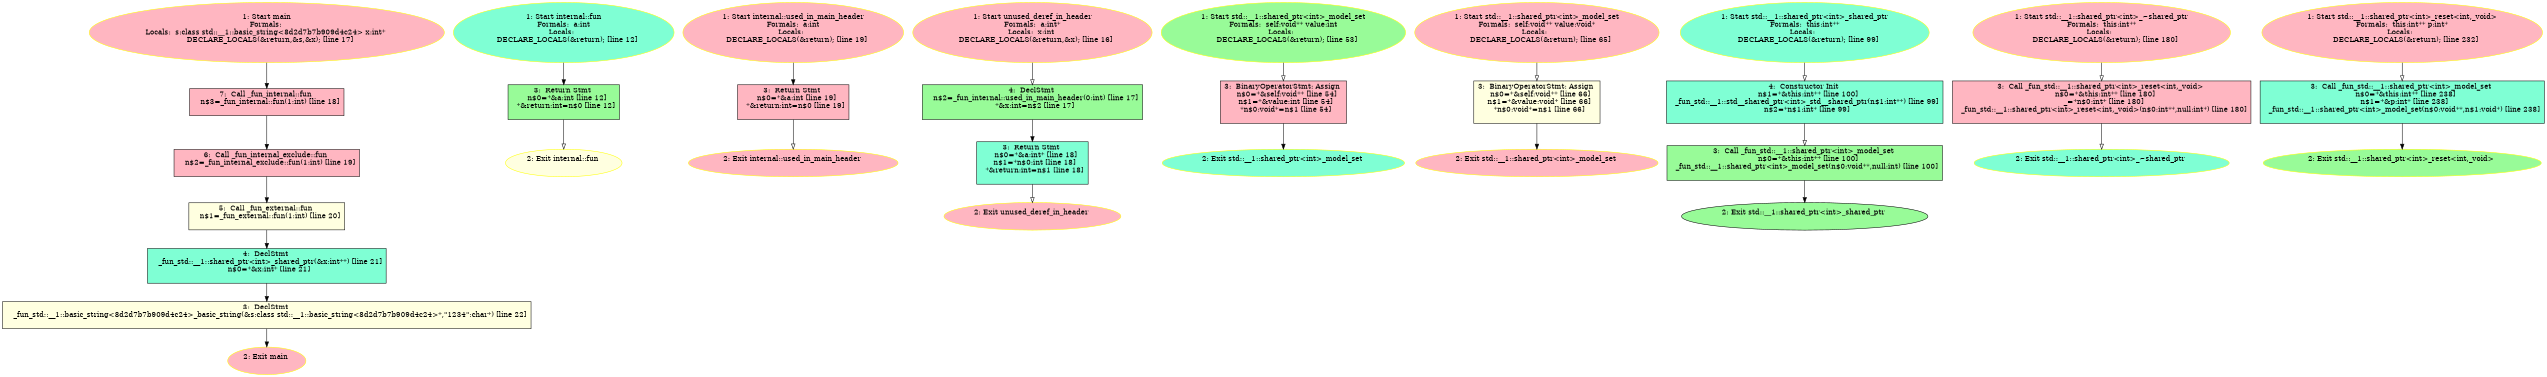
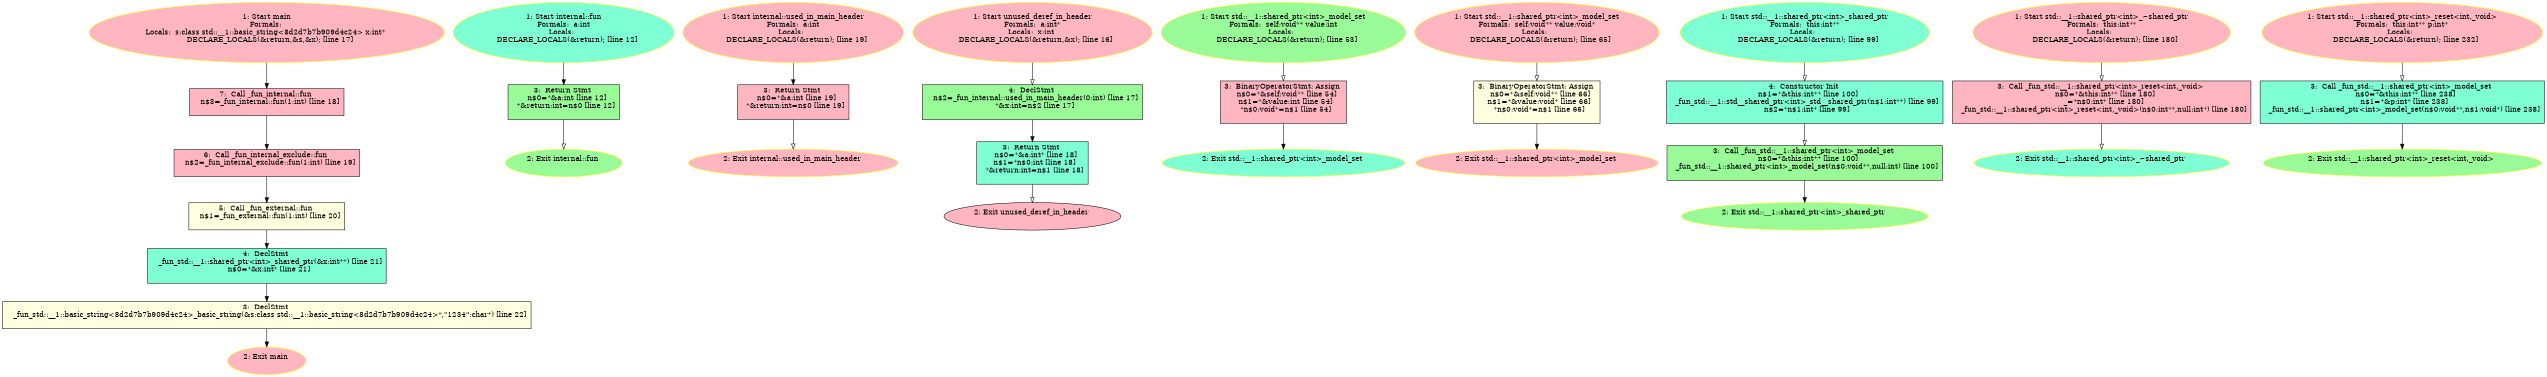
node "2: Exit internal::fun": fillcolor lightyellow -> palegreen
node "2: Exit unused_deref_in_header": color yellow -> black
node "2: Exit std::__1::shared_ptr<int>_shared_ptr": color black -> yellow
